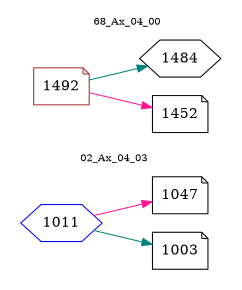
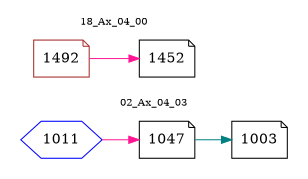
cluster "68_Ax_04_00": label "68_Ax_04_00" -> "18_Ax_04_00"
node "1484": removed
edge "1011" -> "1003": now "1047" -> "1003"
